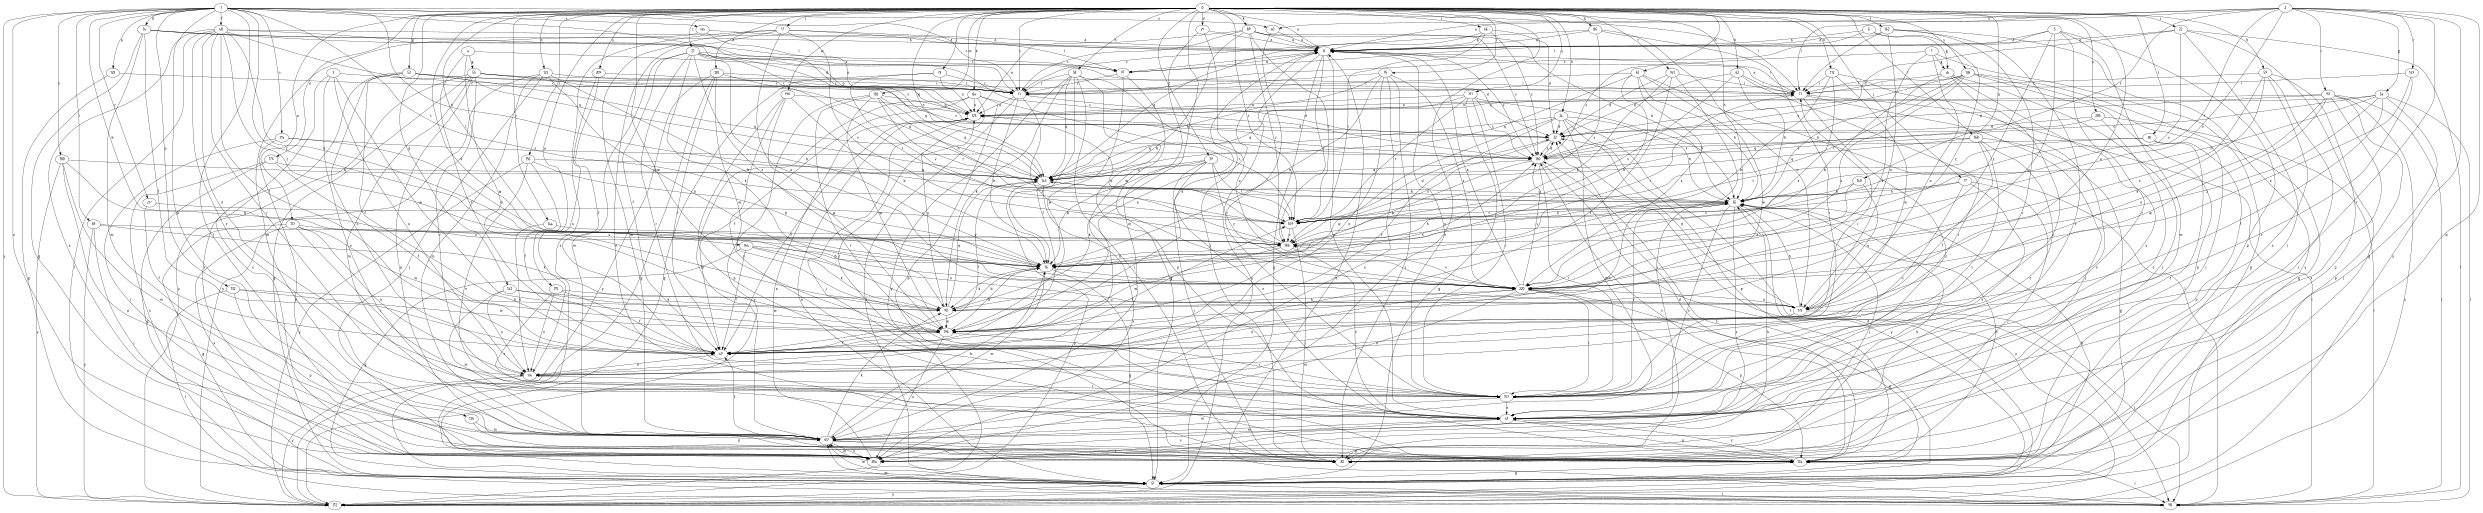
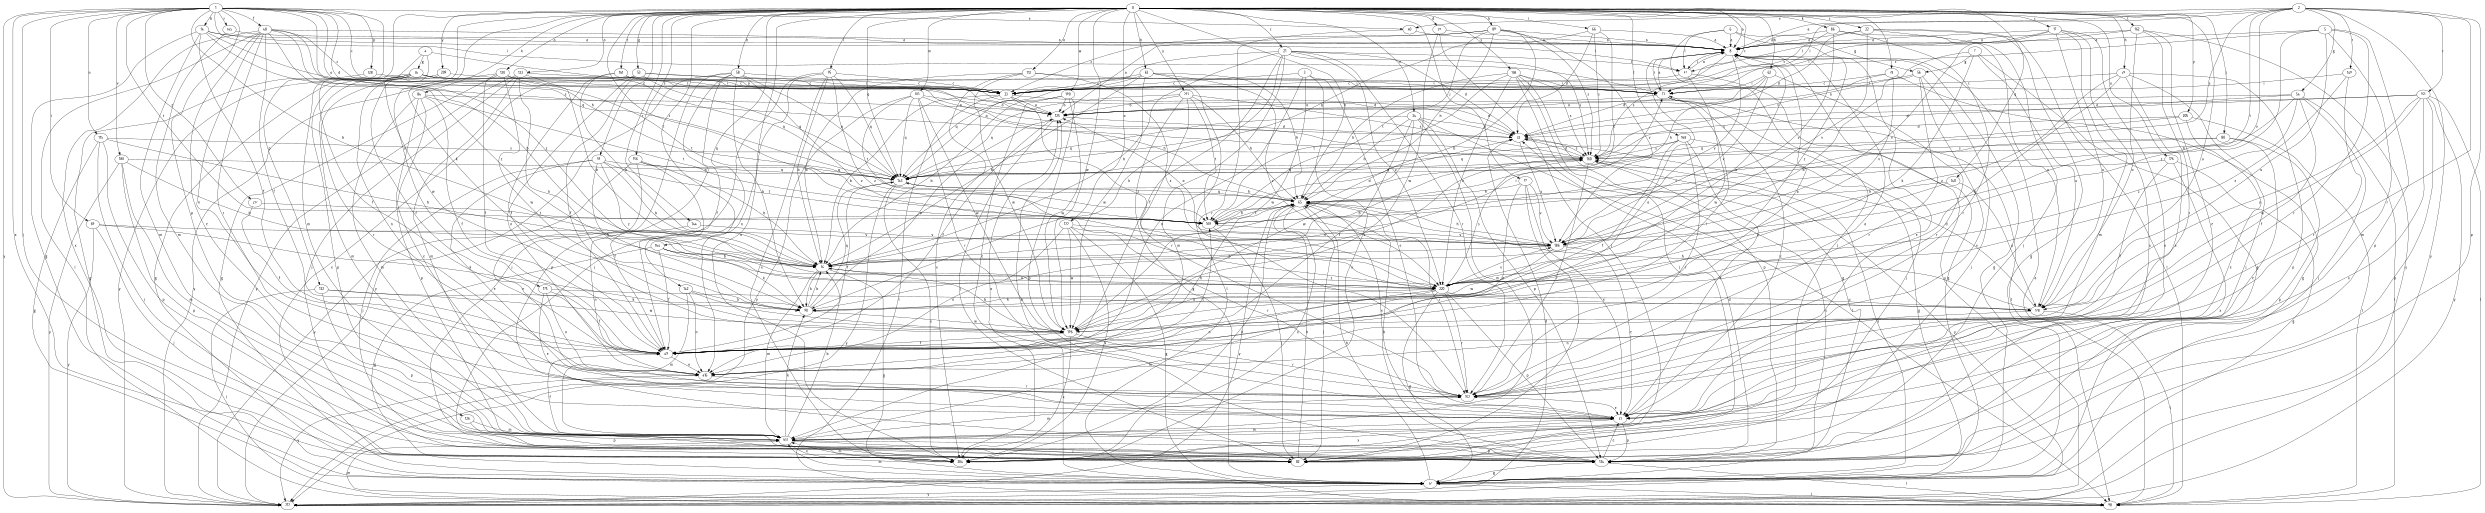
edge "145" -> "125": now "14" -> "125"
node "116": label "116" -> "416"
edge "161" -> "82": now "6" -> "82"
edge "115" -> "57": added, label "g"
